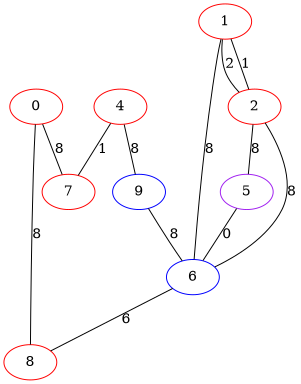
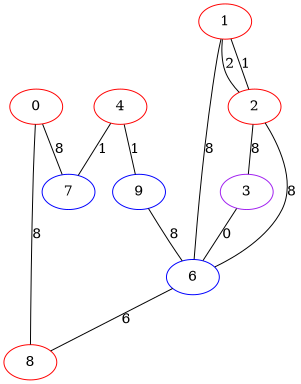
edge "4" -- "9": label "8" -> "1"
node "7": color red -> blue
node "5": label "5" -> "3"
